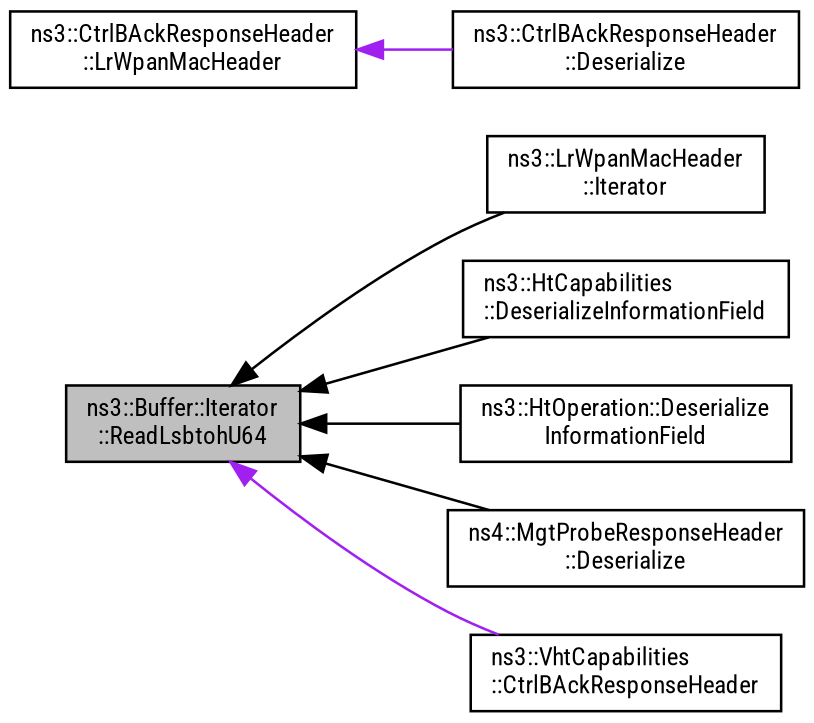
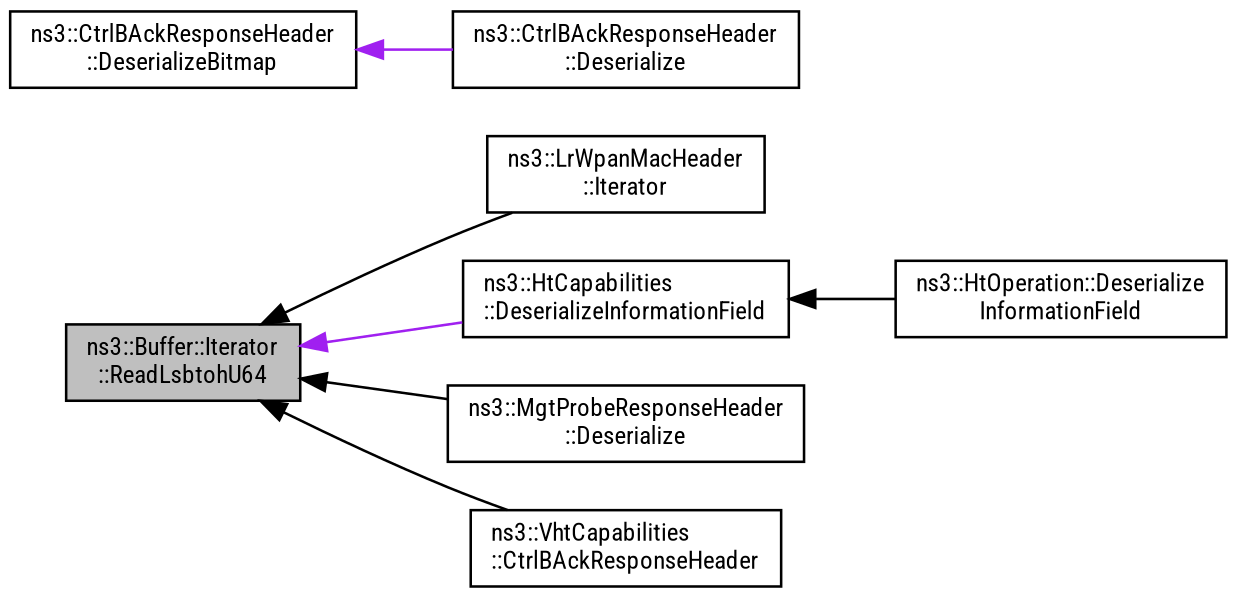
node "ns3::CtrlBAckResponseHeader ::LrWpanMacHeader": label "ns3::CtrlBAckResponseHeader ::LrWpanMacHeader" -> "ns3::CtrlBAckResponseHeader ::DeserializeBitmap"
edge "ns3::HtCapabilities ::DeserializeInformationField" -> "ns3::Buffer::Iterator ::ReadLsbtohU64": color black -> purple
edge "ns3::HtOperation::Deserialize InformationField" -> "ns3::Buffer::Iterator ::ReadLsbtohU64": now "ns3::HtOperation::Deserialize InformationField" -> "ns3::HtCapabilities ::DeserializeInformationField"
node "ns4::MgtProbeResponseHeader ::Deserialize": label "ns4::MgtProbeResponseHeader ::Deserialize" -> "ns3::MgtProbeResponseHeader ::Deserialize"
edge "ns3::VhtCapabilities ::CtrlBAckResponseHeader" -> "ns3::Buffer::Iterator ::ReadLsbtohU64": color purple -> black
